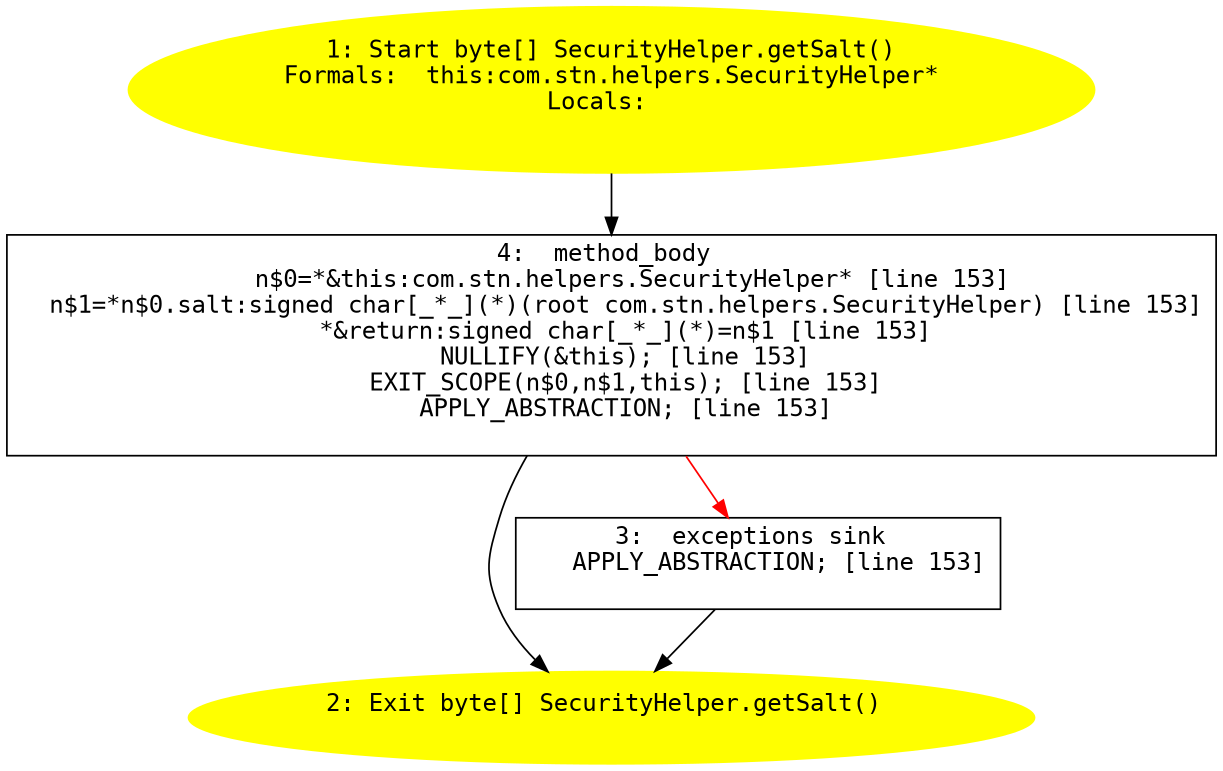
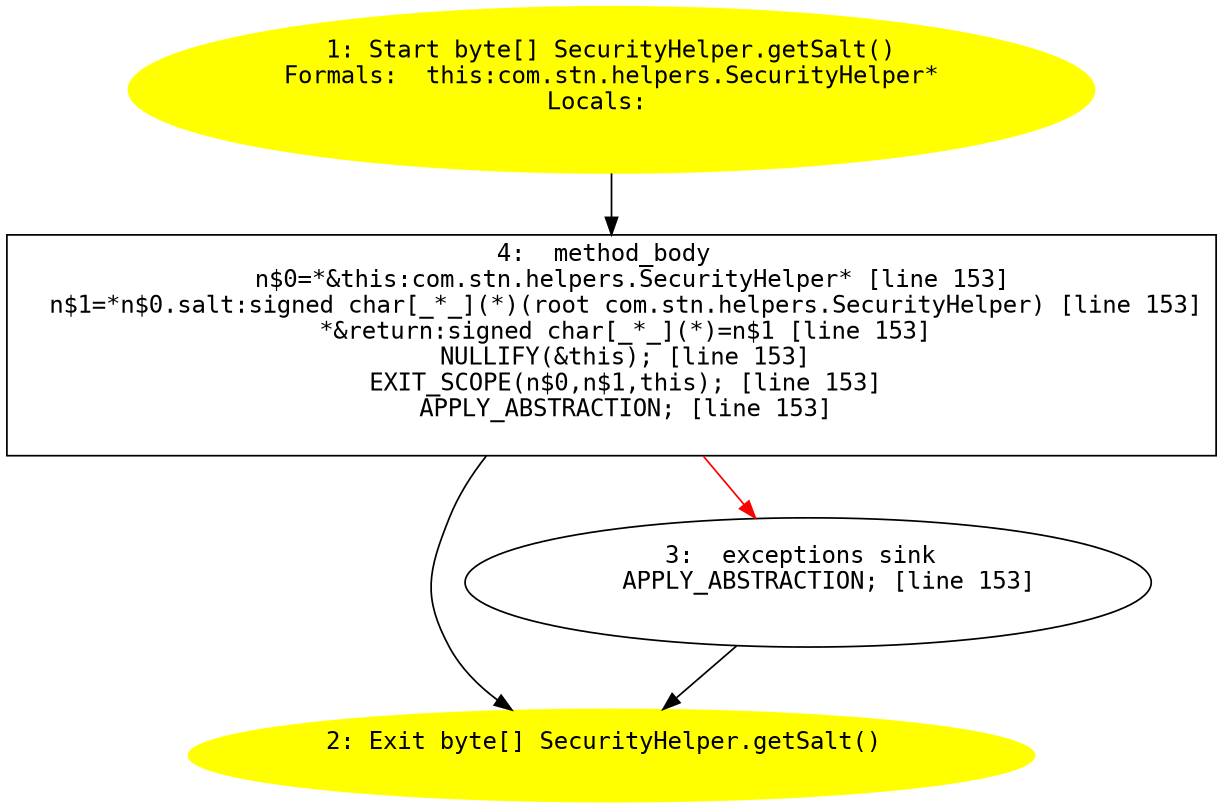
node "3:  exceptions sink APPLY_ABSTRACTION; [line 153]": shape box -> ellipse
